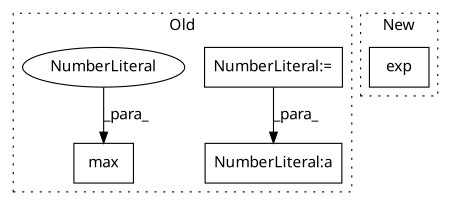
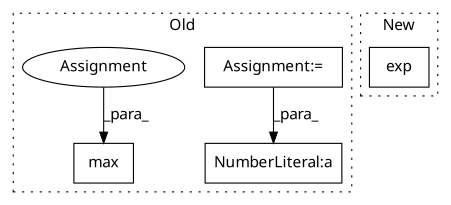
node "NumberLiteral": label "NumberLiteral" -> "Assignment"
node "NumberLiteral:=": label "NumberLiteral:=" -> "Assignment:="
